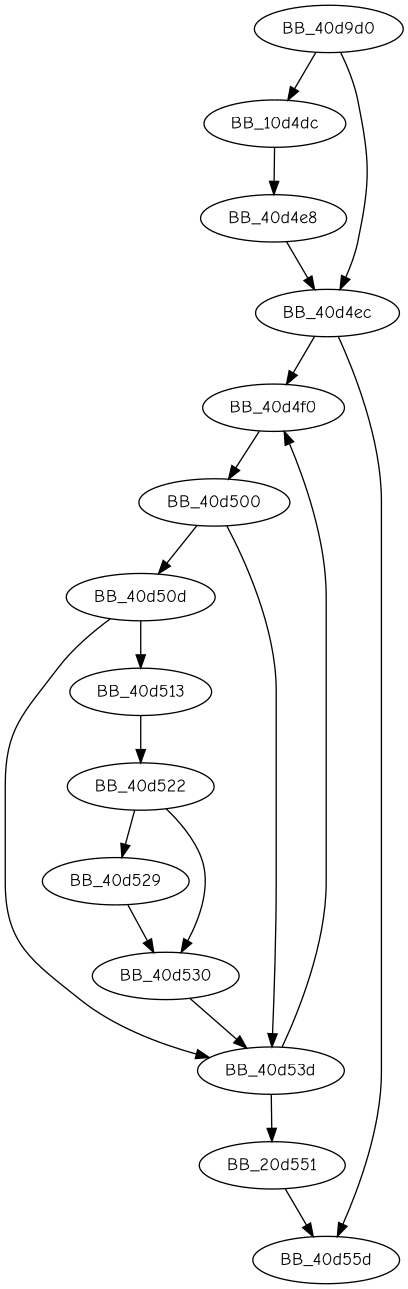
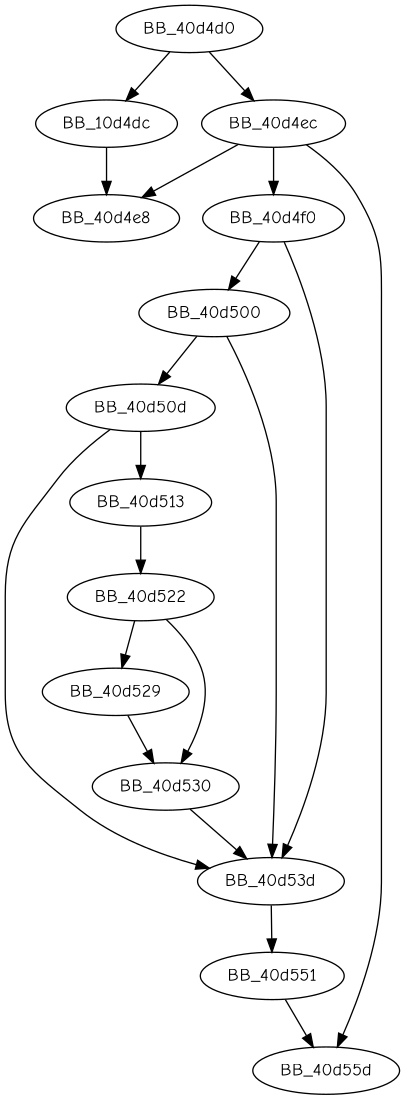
node "BB_40d9d0": label "BB_40d9d0" -> "BB_40d4d0"
edge "BB_40d4e8" -> "BB_40d4ec": reversed
edge "BB_40d53d" -> "BB_40d4f0": reversed
node "BB_20d551": label "BB_20d551" -> "BB_40d551"
